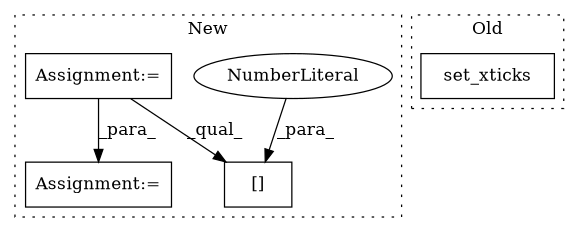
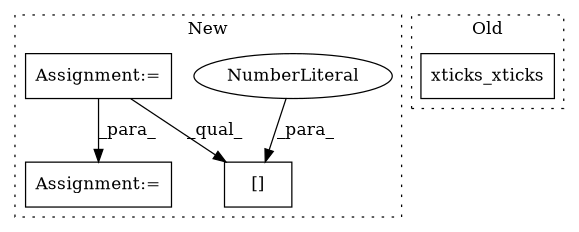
node "set_xticks": label "set_xticks" -> "xticks_xticks"
